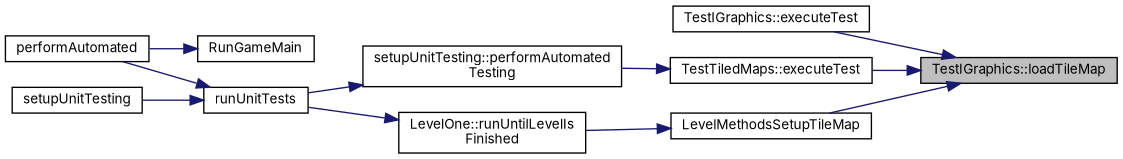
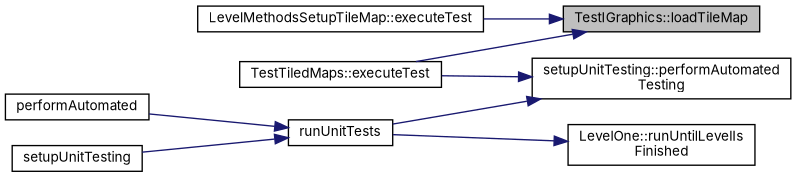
node "TestIGraphics::executeTest": label "TestIGraphics::executeTest" -> "LevelMethodsSetupTileMap::executeTest"
node "RunGameMain": removed
edge "setupUnitTesting::performAutomated Testing" -> "TestTiledMaps::executeTest": reversed
node "LevelMethodsSetupTileMap": removed
